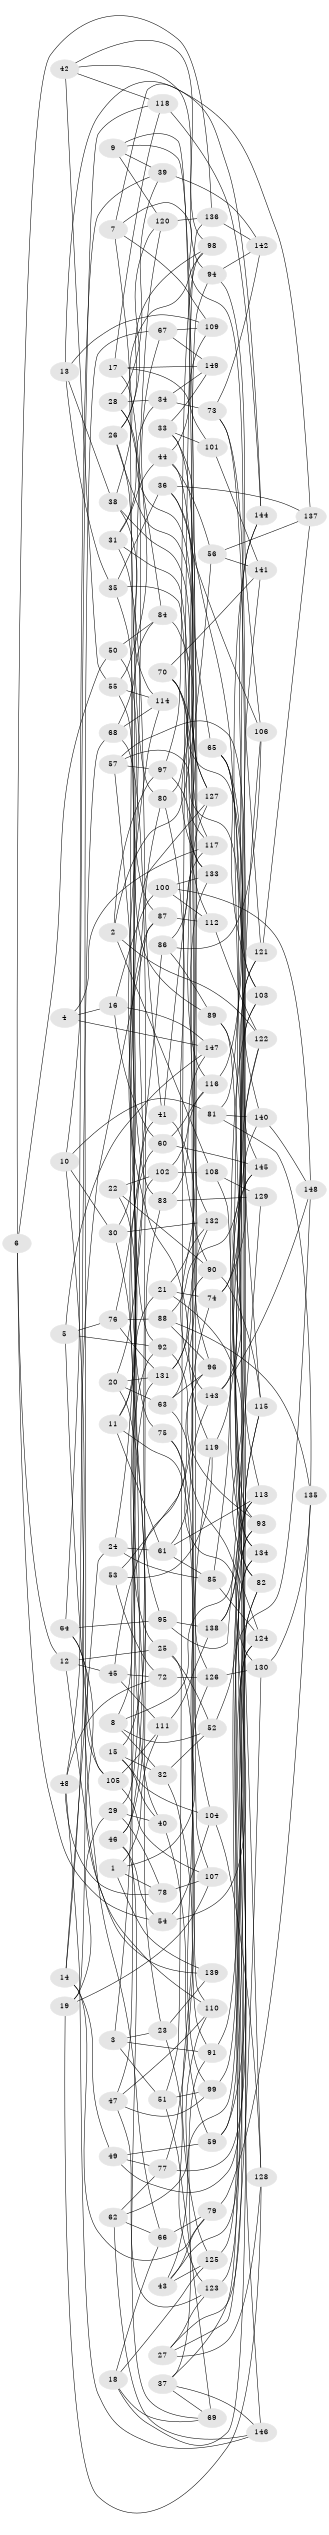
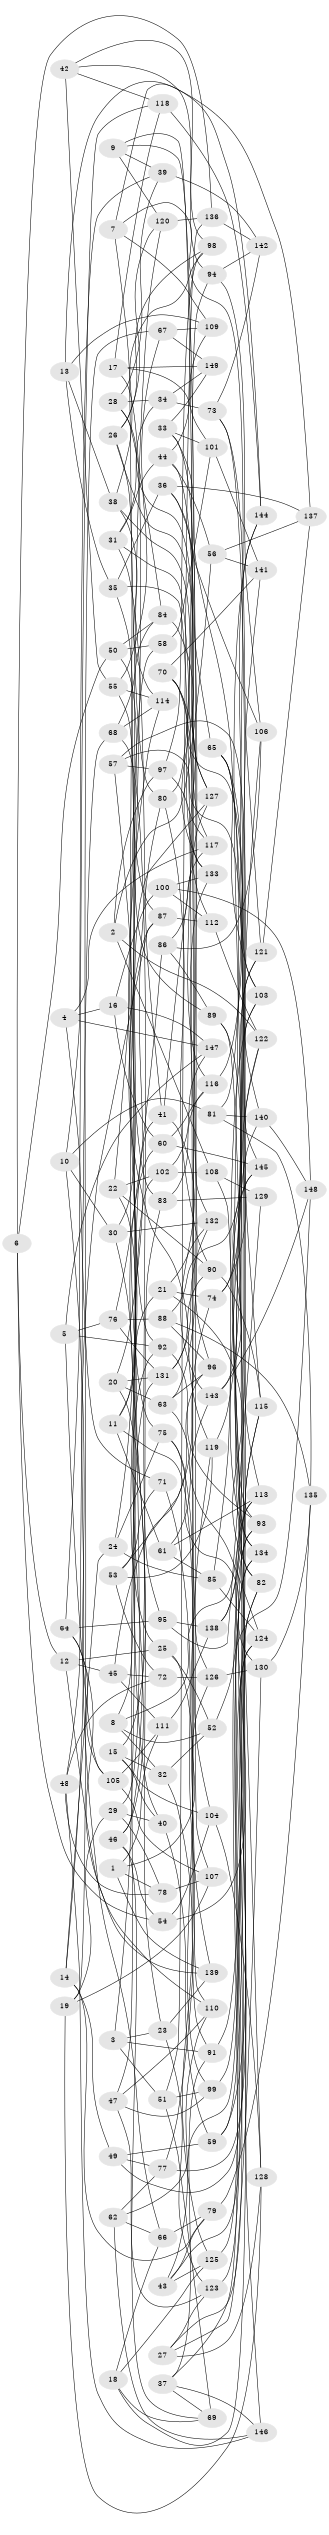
node "58": added
node "71": added
edge "24" -- "61": now "24" -- "75"
